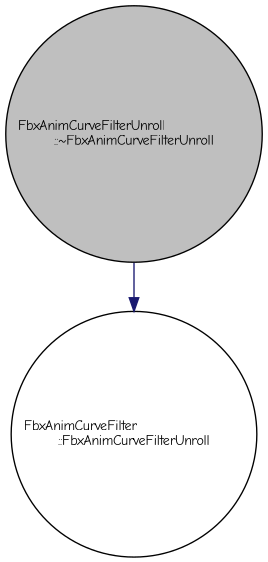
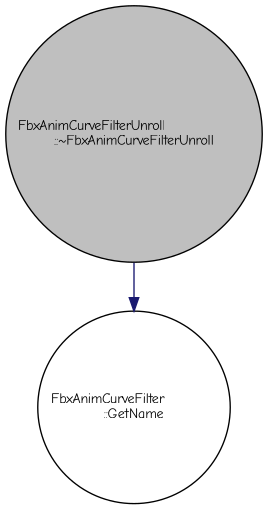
node "FbxAnimCurveFilter ::FbxAnimCurveFilterUnroll": label "FbxAnimCurveFilter ::FbxAnimCurveFilterUnroll" -> "FbxAnimCurveFilter ::GetName"
